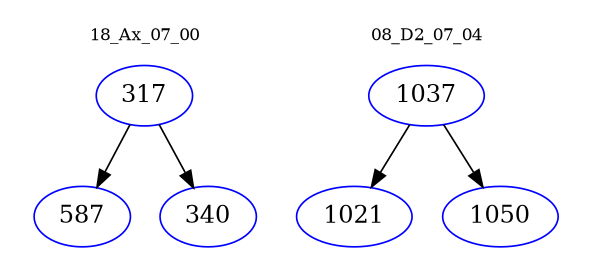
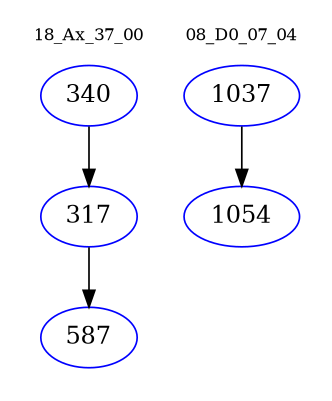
cluster "18_Ax_07_00": label "18_Ax_07_00" -> "18_Ax_37_00"
cluster "08_D2_07_04": label "08_D2_07_04" -> "08_D0_07_04"
edge "317" -> "340": reversed
node "1021": removed
node "1050": label "1050" -> "1054"
